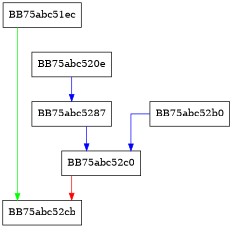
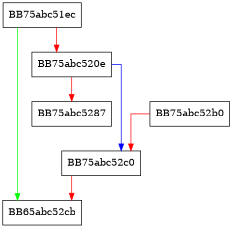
edge "BB75abc51ec" -> "BB75abc520e": added
edge "BB75abc520e" -> "BB75abc5287": color blue -> red
edge "BB75abc52b0" -> "BB75abc52c0": color blue -> red
edge "BB75abc5287" -> "BB75abc52c0": now "BB75abc520e" -> "BB75abc52c0"
node "BB75abc52cb": label "BB75abc52cb" -> "BB65abc52cb"
